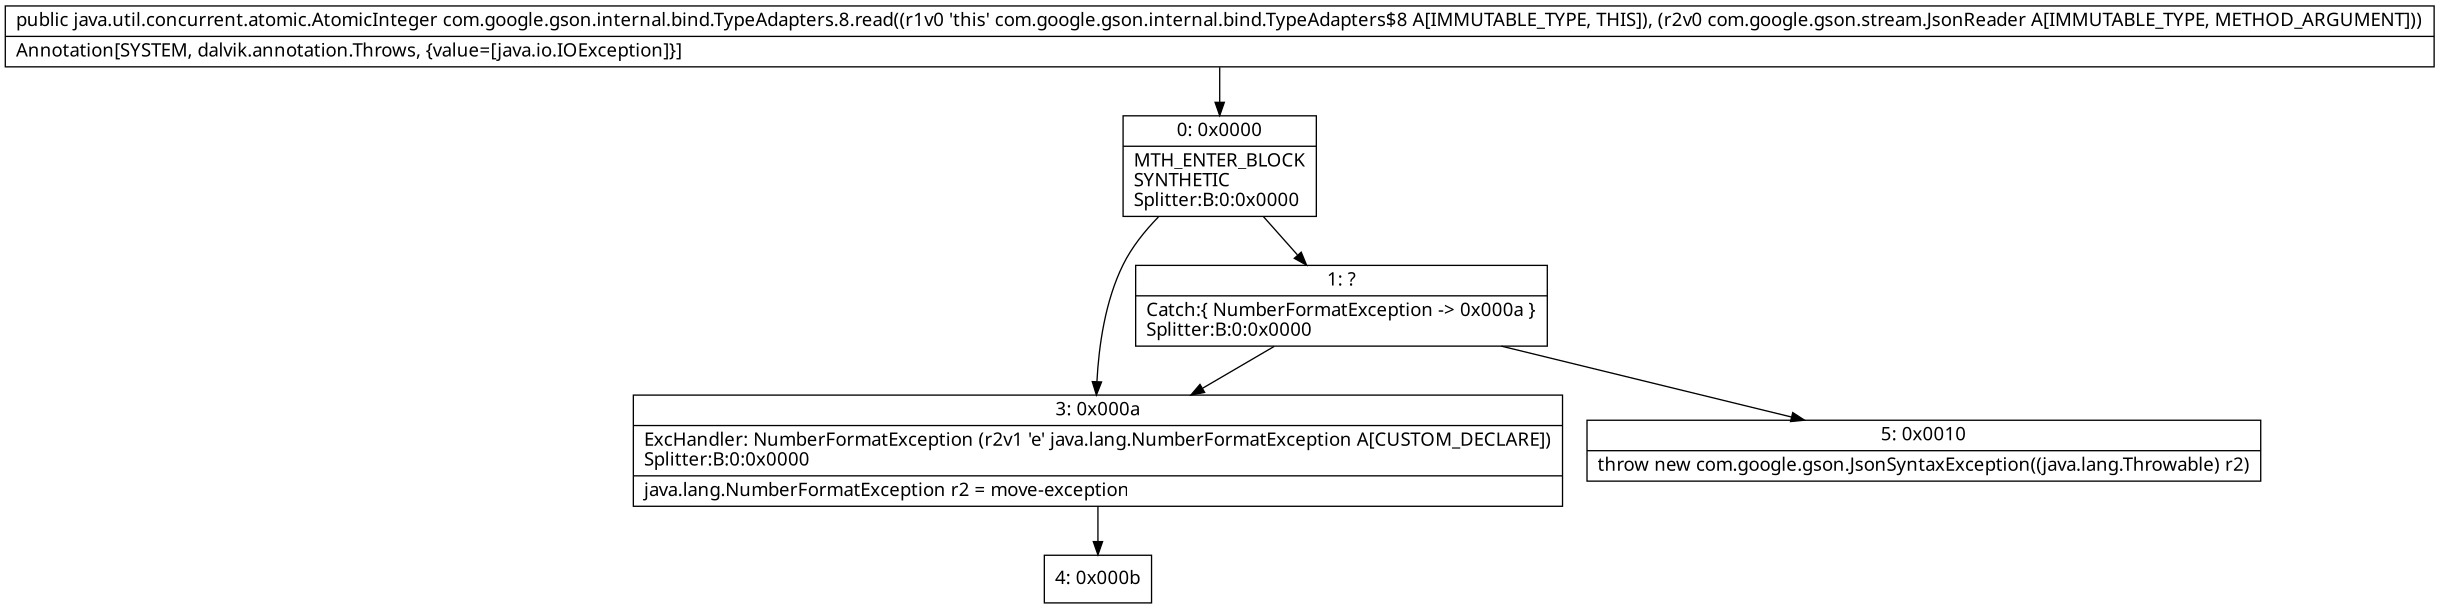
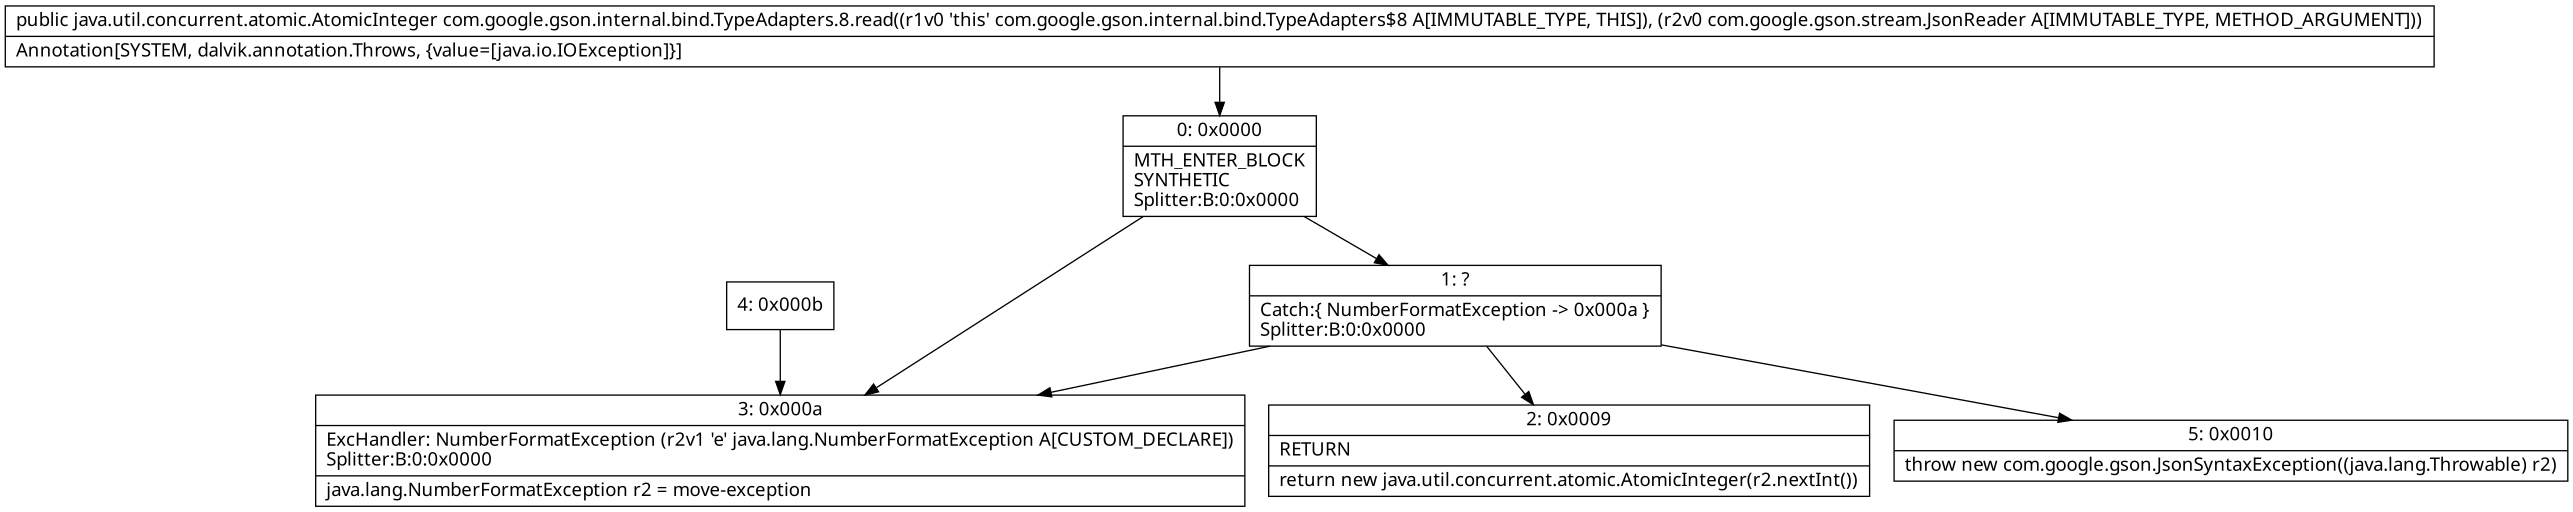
node "2: 0x0009": added
edge "3: 0x000a" -> "4: 0x000b": reversed
